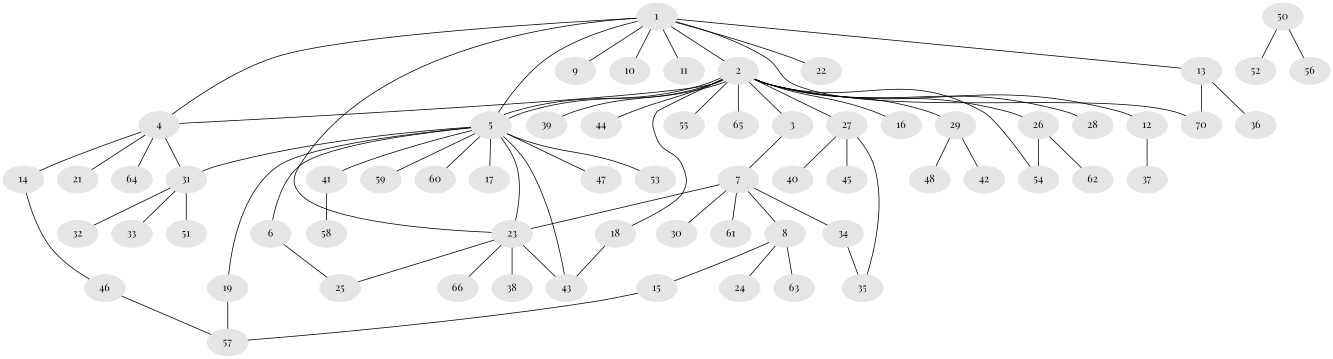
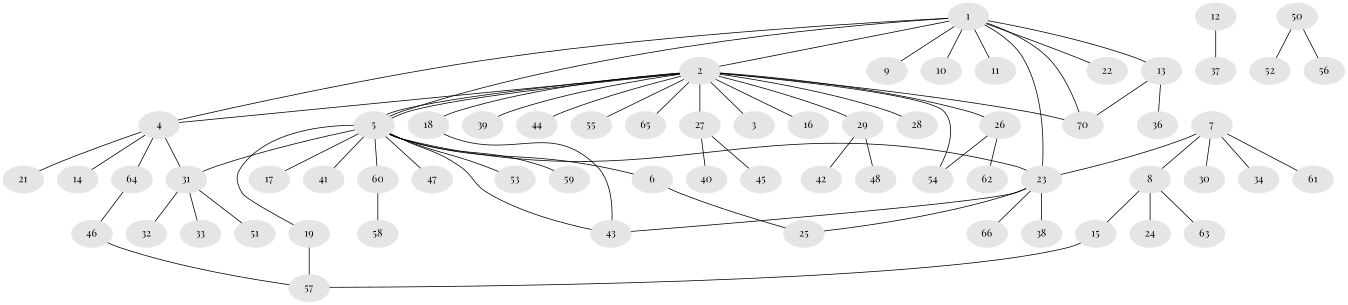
edge "2" -- "12": now "2" -- "70"
edge "3" -- "7": removed
edge "41" -- "58": now "60" -- "58"
edge "14" -- "46": now "64" -- "46"
node "35": removed
